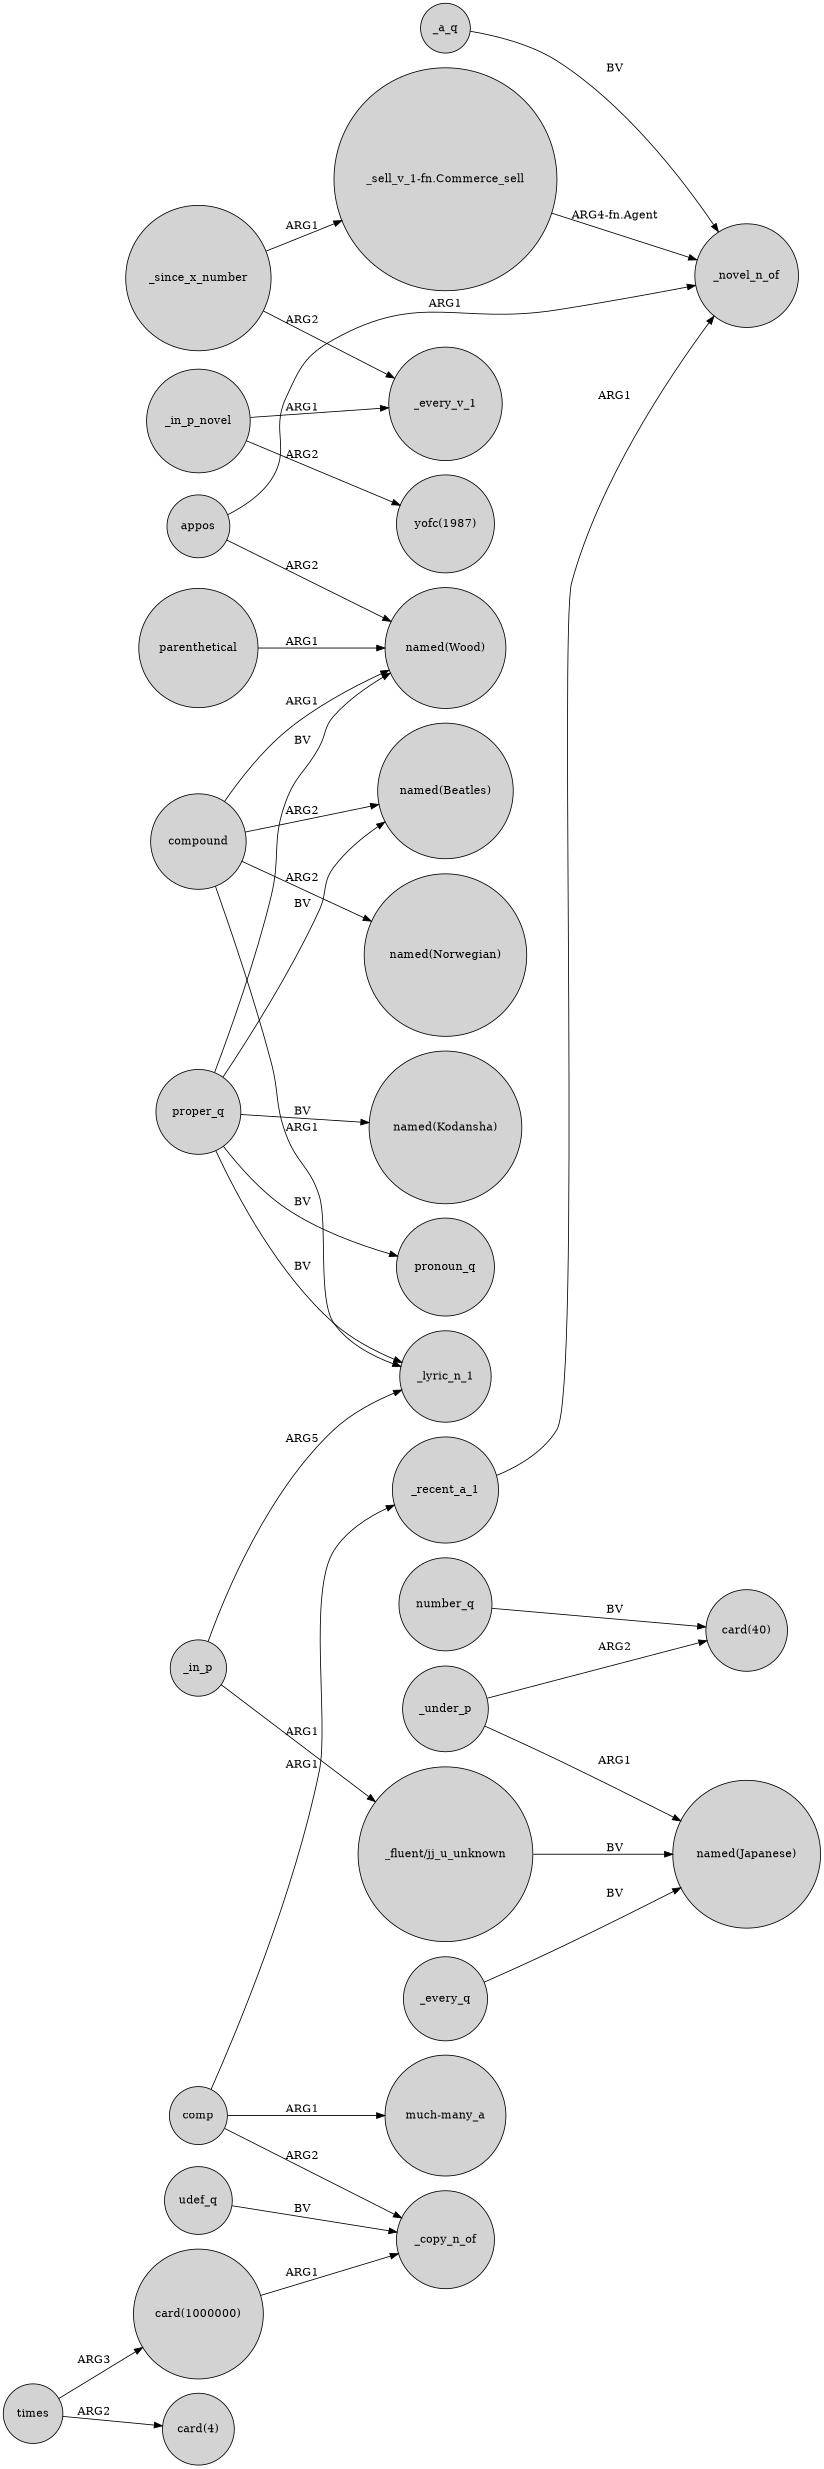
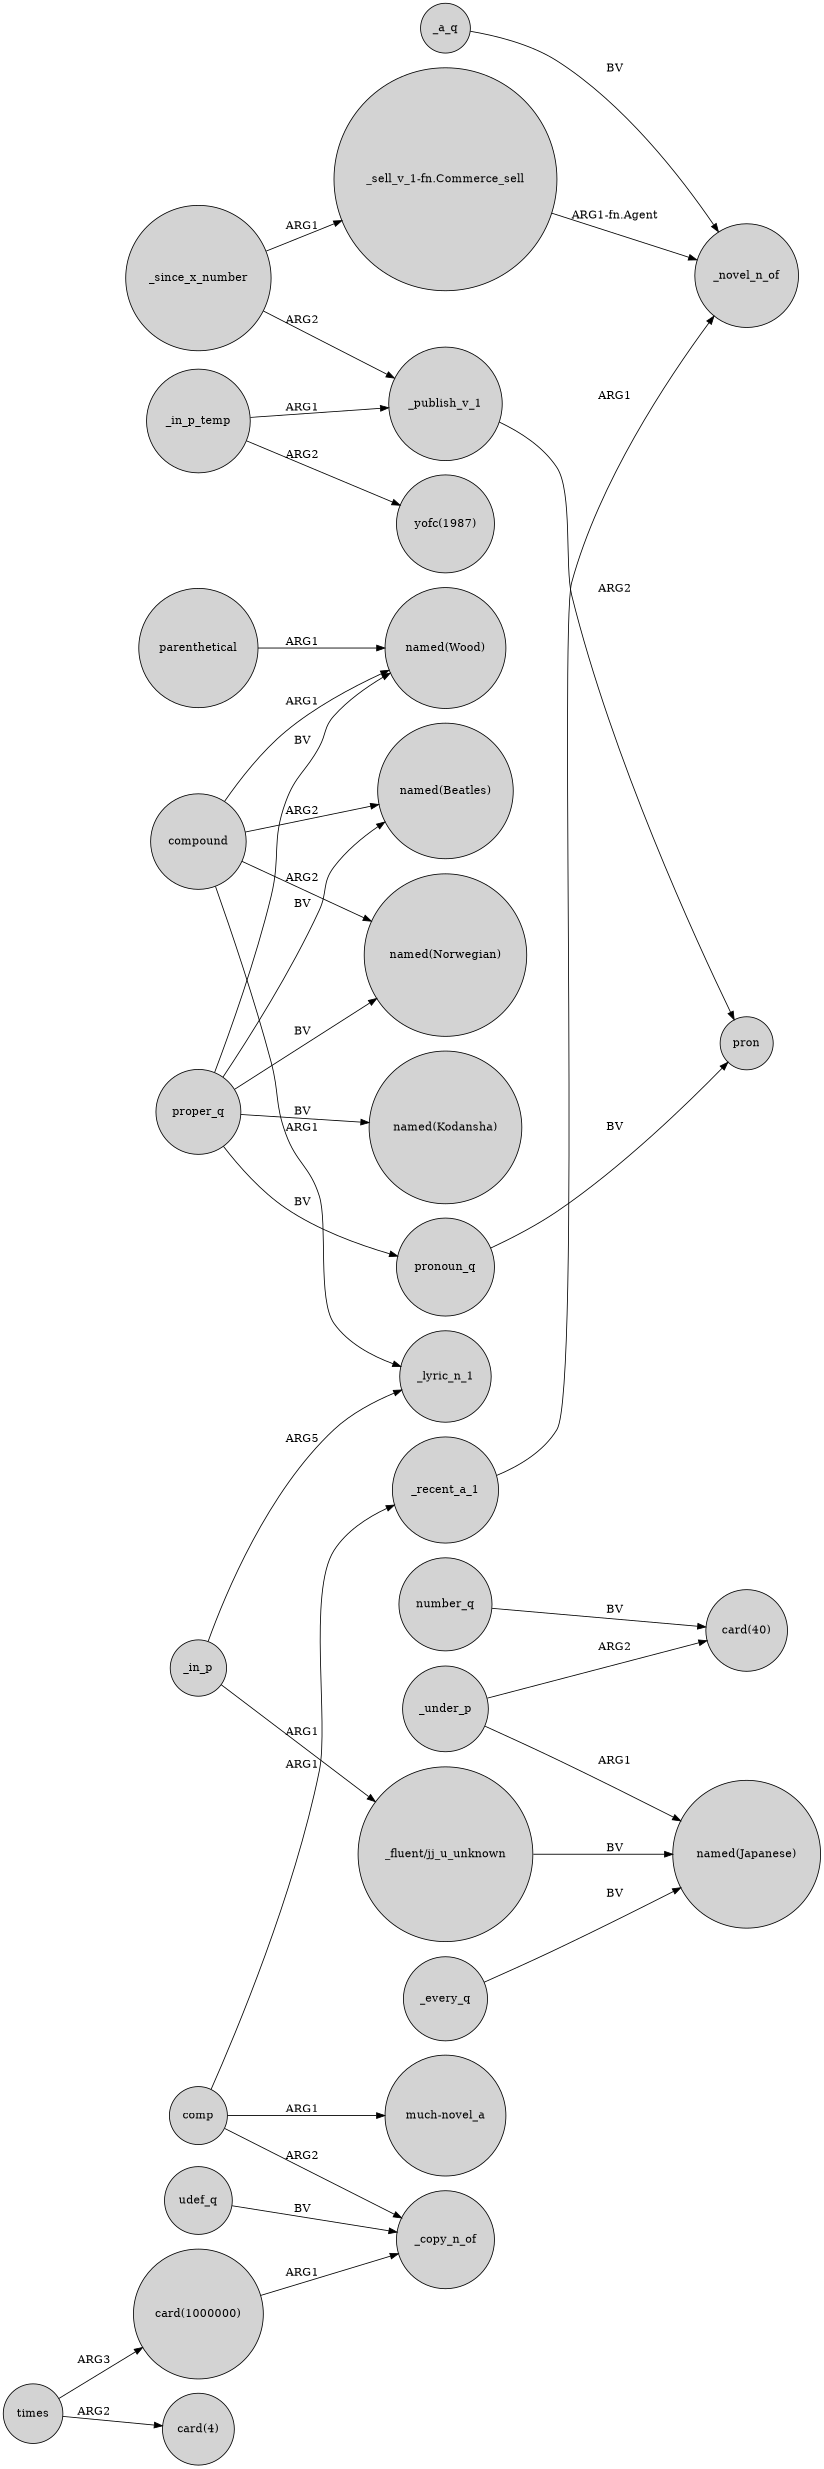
edge "_sell_v_1-fn.Commerce_sell" -> "_novel_n_of": label "ARG4-fn.Agent" -> "ARG1-fn.Agent"
node "_every_v_1": label "_every_v_1" -> "_publish_v_1"
node "_in_p_novel": label "_in_p_novel" -> "_in_p_temp"
node "appos": removed
node "pron": added
edge "proper_q" -> "_lyric_n_1": now "proper_q" -> "named(Norwegian)"
node "much-many_a": label "much-many_a" -> "much-novel_a"
